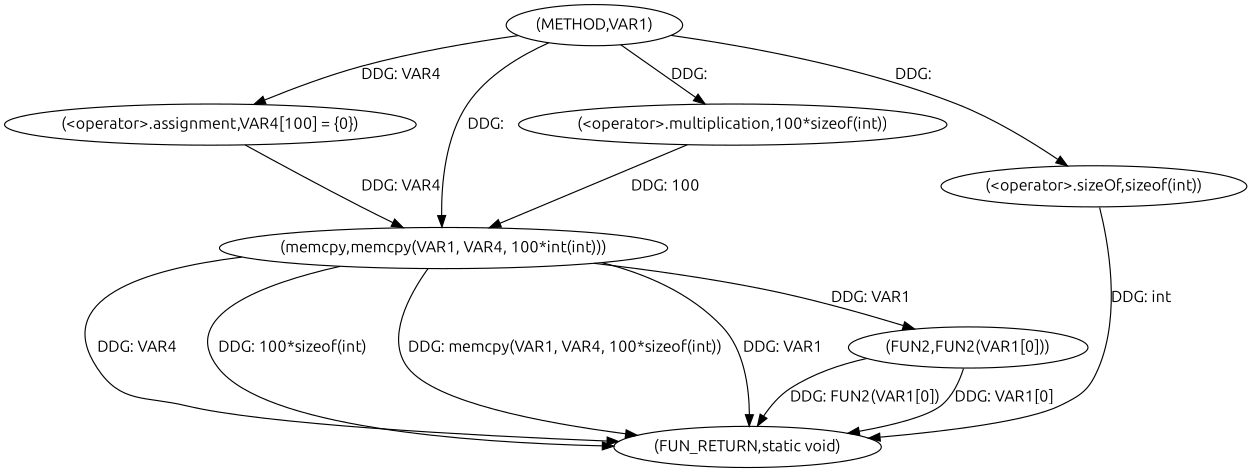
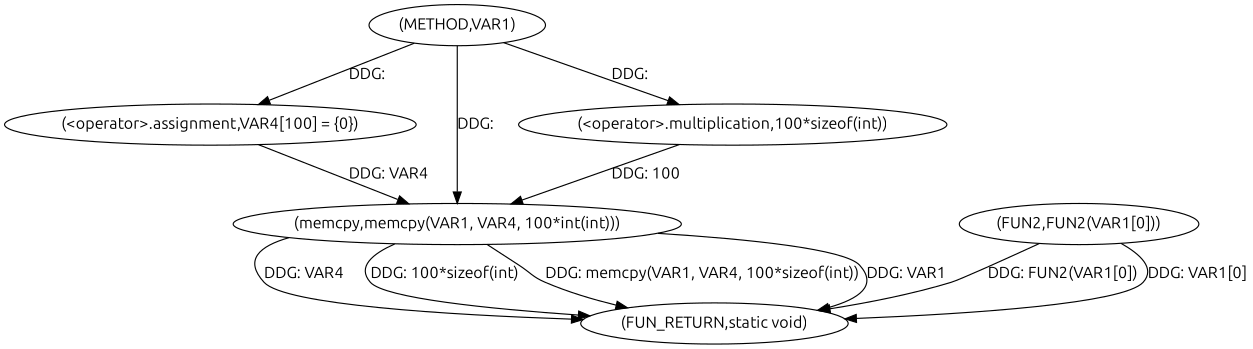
edge "(METHOD,VAR1)" -> "(<operator>.assignment,VAR4[100] = {0})": label "DDG: VAR4" -> "DDG: "
node "(<operator>.sizeOf,sizeof(int))": removed
edge "(memcpy,memcpy(VAR1, VAR4, 100*int(int)))" -> "(FUN2,FUN2(VAR1[0]))": removed, label "DDG: VAR1"
